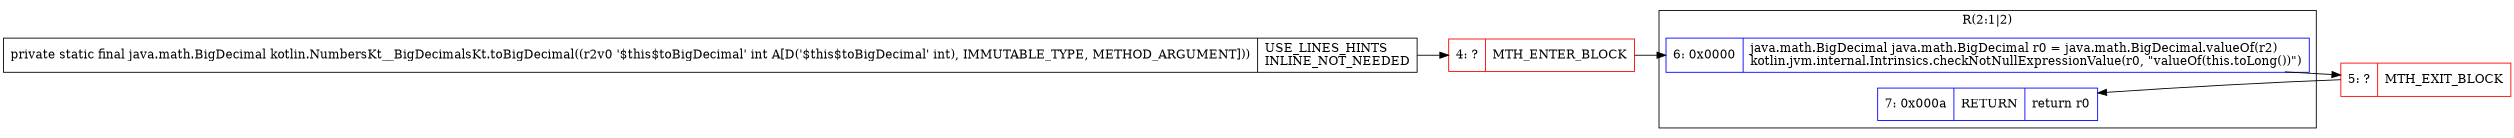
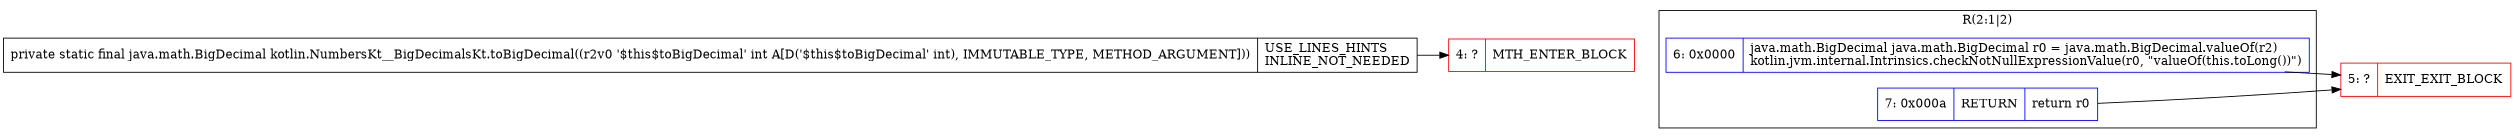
edge "4: ?" -> "6: 0x0000": removed
node "5: ?": text "MTH_EXIT_BLOCK" -> "EXIT_EXIT_BLOCK"
edge "5: ?" -> "7: 0x000a": reversed
